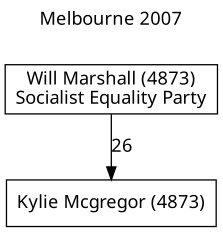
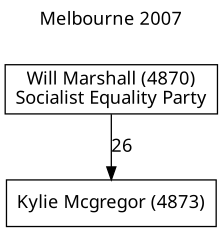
node "Will Marshall (4873) Socialist Equality Party": label "Will Marshall (4873) Socialist Equality Party" -> "Will Marshall (4870) Socialist Equality Party"
